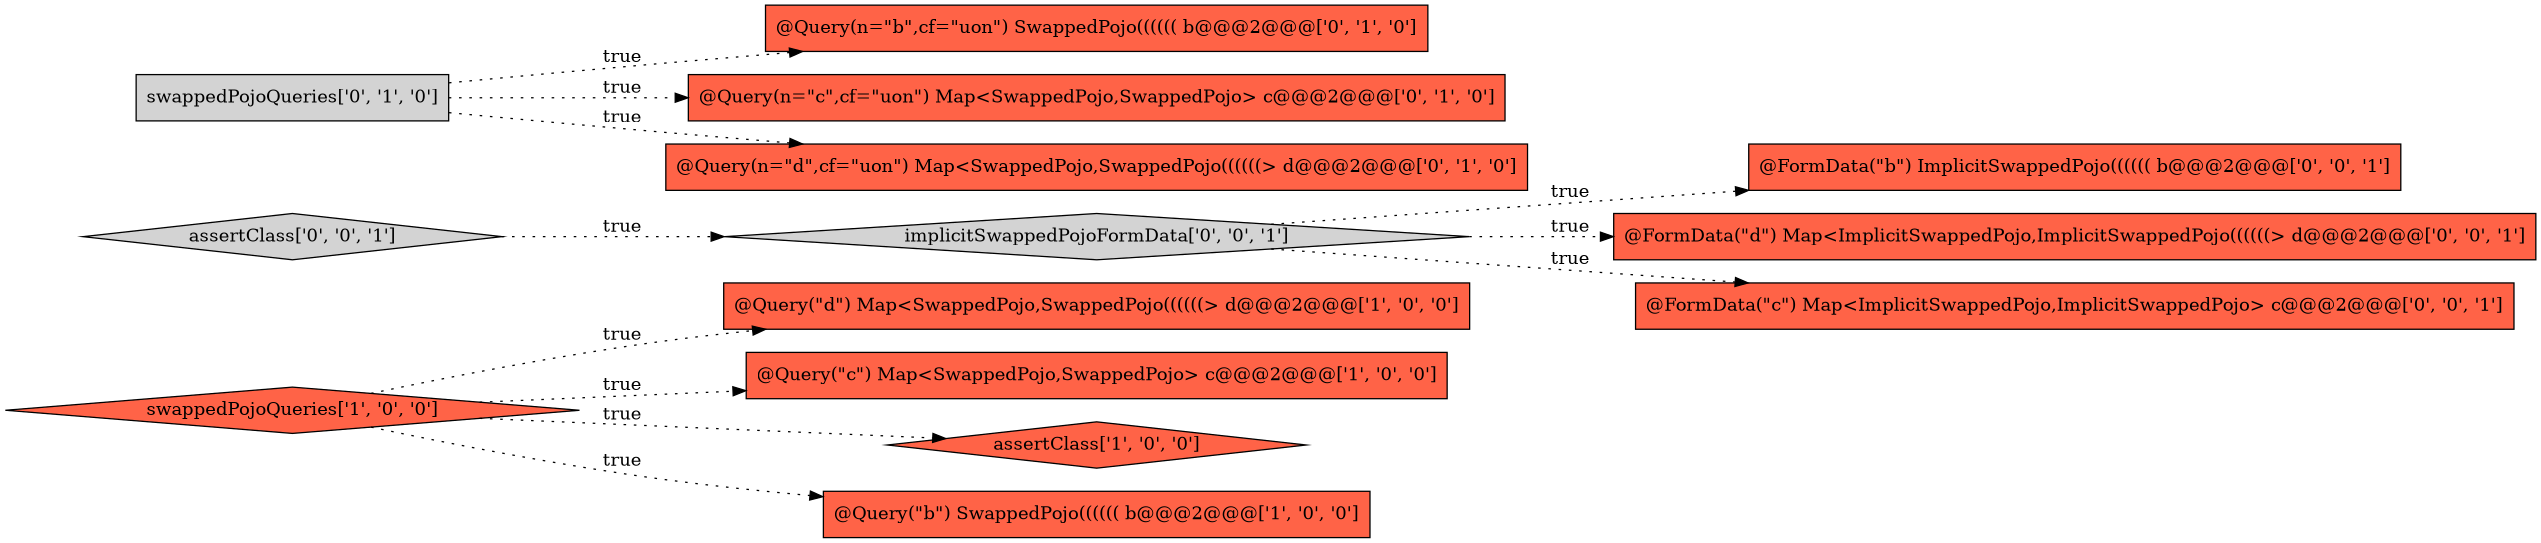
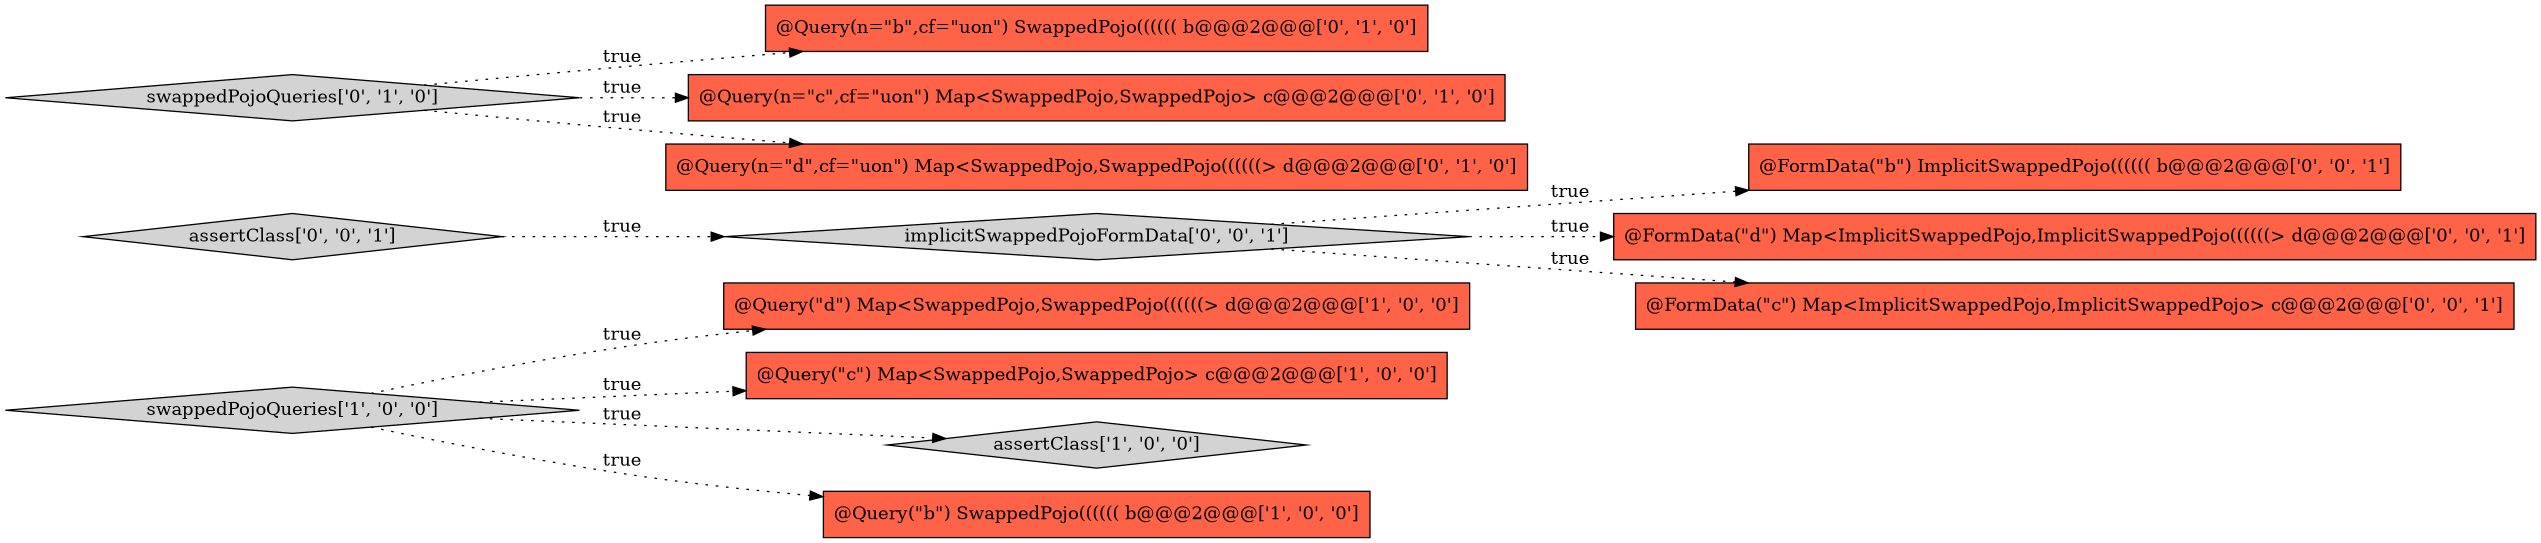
node "swappedPojoQueries['0', '1', '0']": shape box -> diamond
node "swappedPojoQueries['1', '0', '0']": fillcolor tomato -> lightgray
node "assertClass['1', '0', '0']": fillcolor tomato -> lightgray
